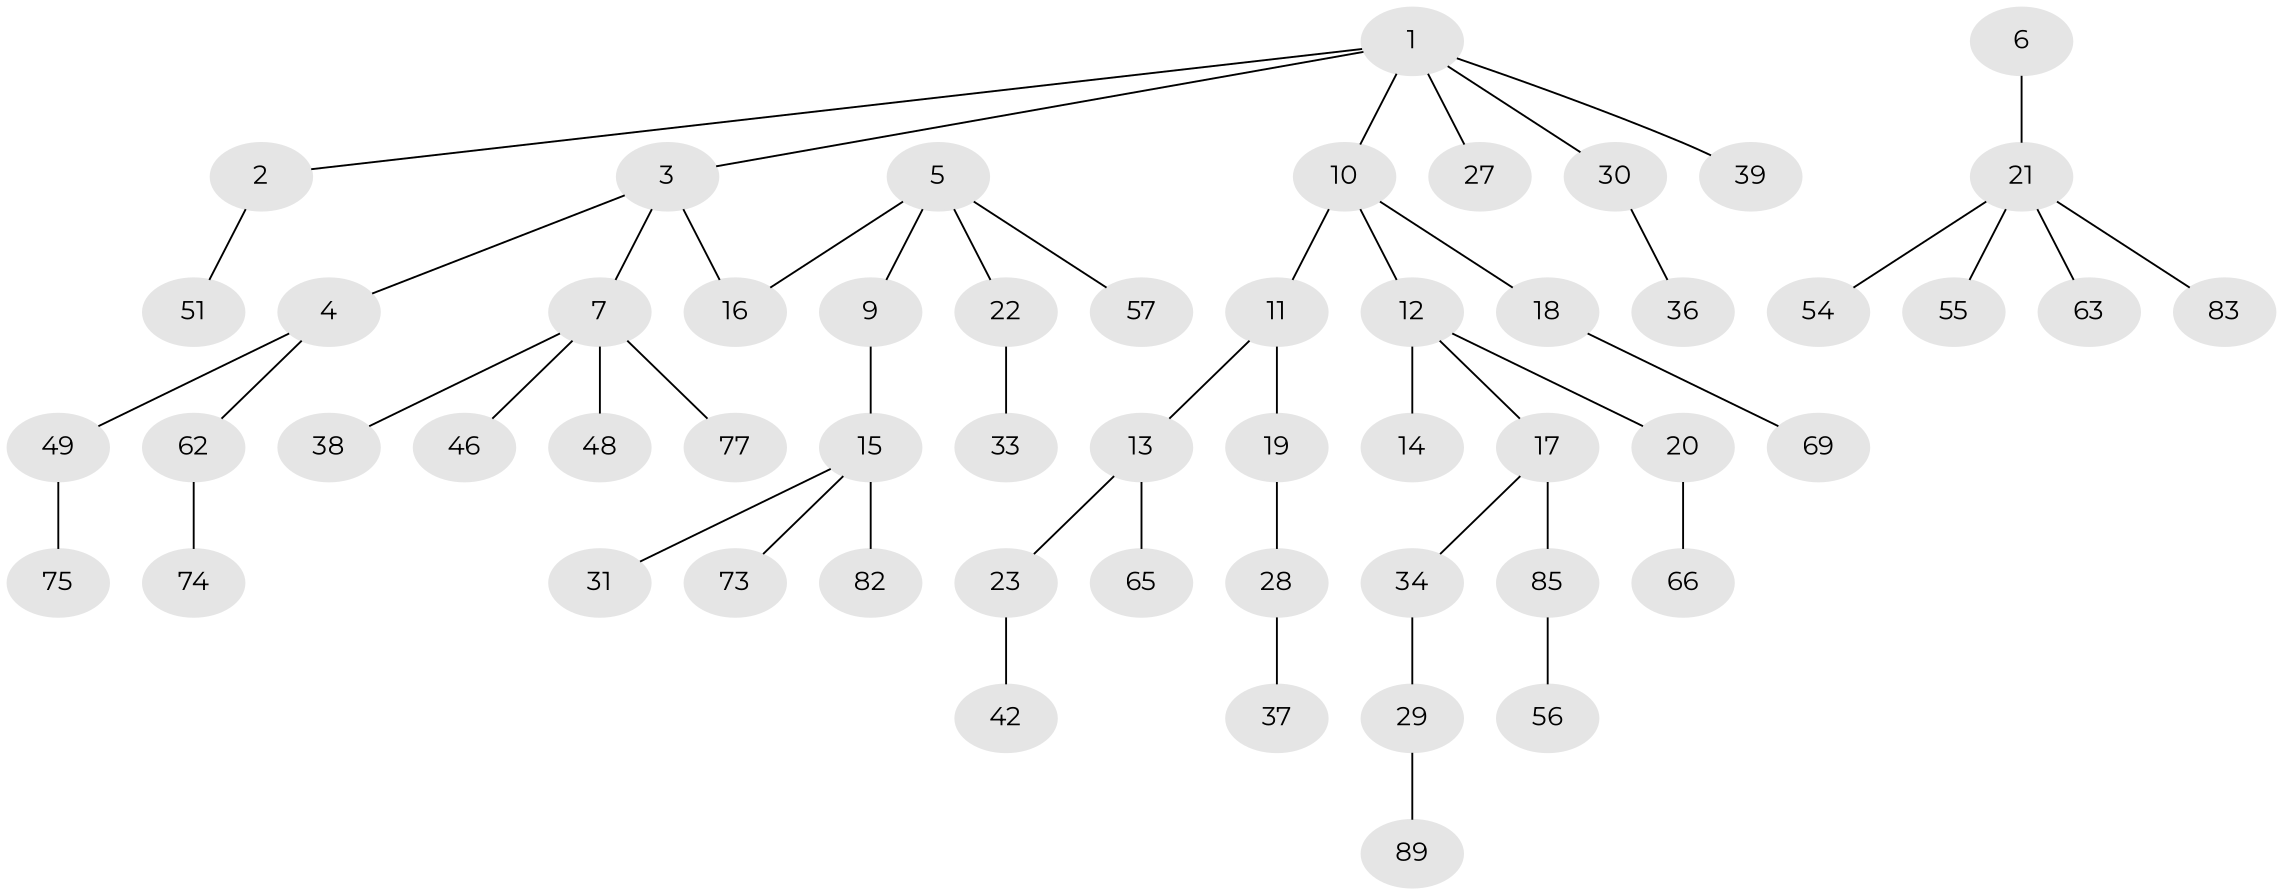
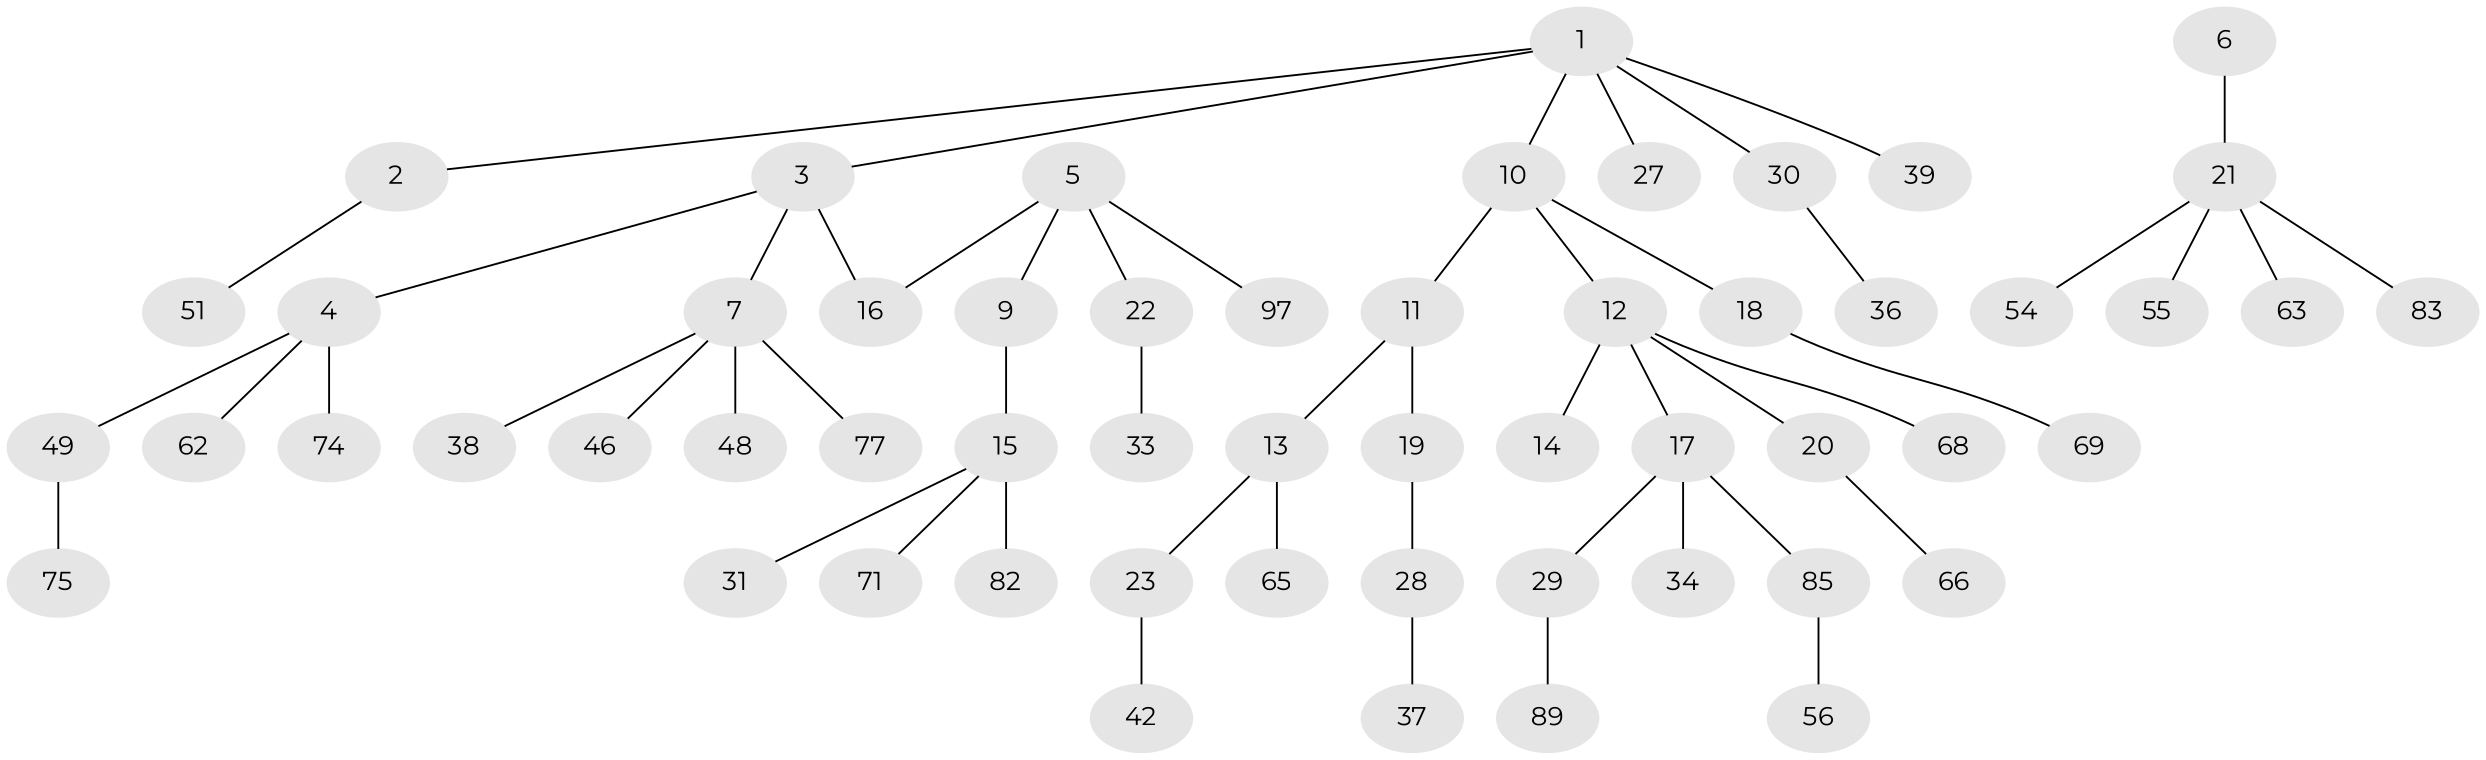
node "57": label "57" -> "97"
node "68": added
edge "62" -- "74": now "4" -- "74"
node "73": label "73" -> "71"
edge "34" -- "29": now "17" -- "29"
